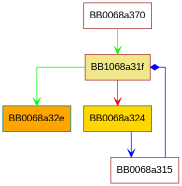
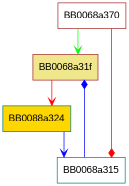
node "BB1068a31f": label "BB1068a31f" -> "BB0068a31f"
edge "BB0068a370" -> "BB0068a315": added
node "BB0068a32e": removed
node "BB0068a324": label "BB0068a324" -> "BB0088a324"
node "BB0068a315": color brown -> teal
